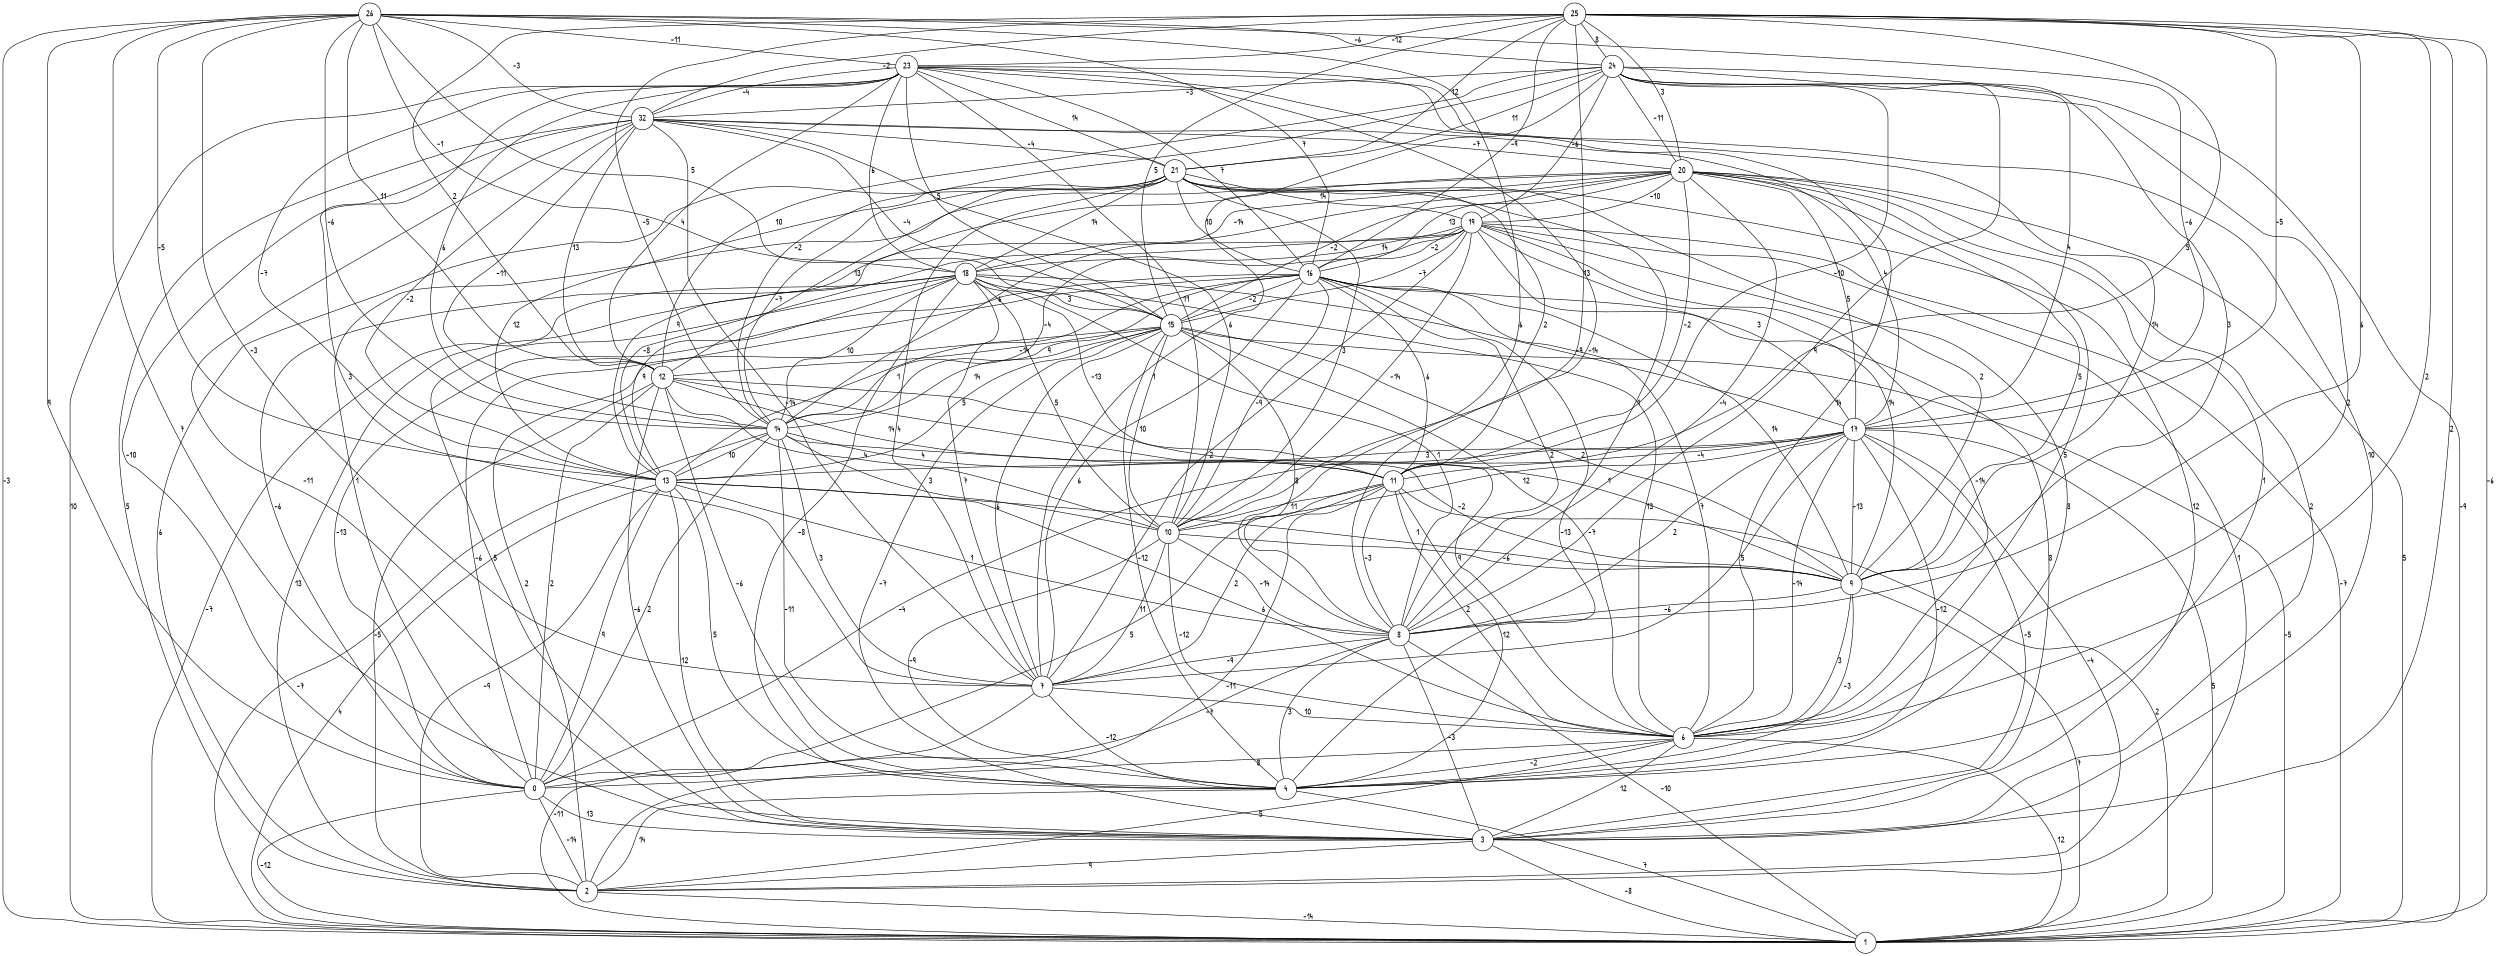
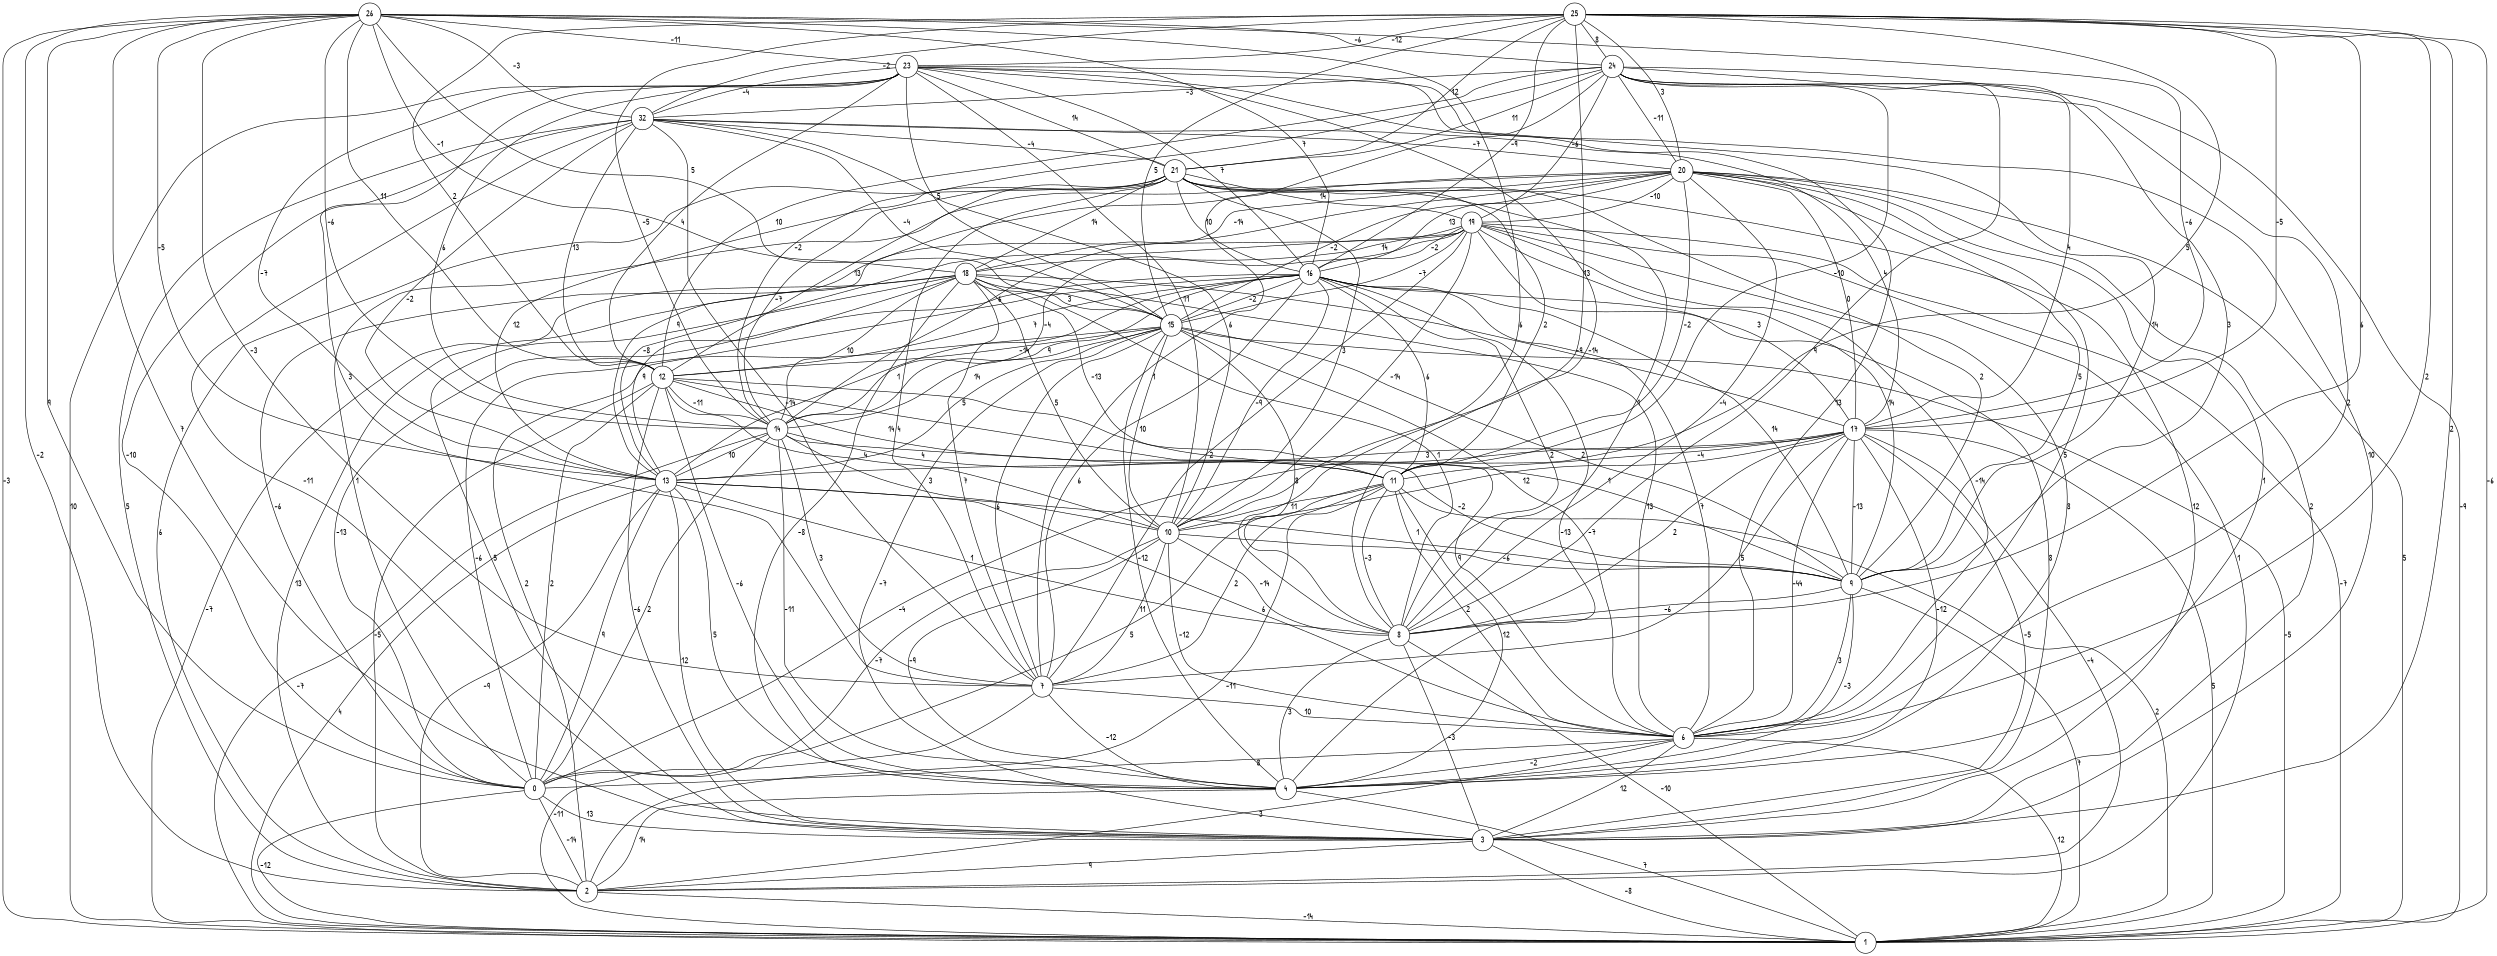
edge "23" -- "18": removed, label "6"
edge "20" -- "17": label "5" -> "0"
edge "16" -- "12": added, label "7"
edge "32" -- "14": now "12" -- "14"
edge "23" -- "6": label "14" -> "13"
edge "26" -- "2": added, label "-2"
edge "17" -- "6": label "-14" -> "-44"
edge "8" -- "7": removed, label "-9"
edge "8" -- "0": now "10" -- "0"
edge "6" -- "2": label "5" -> "3"
